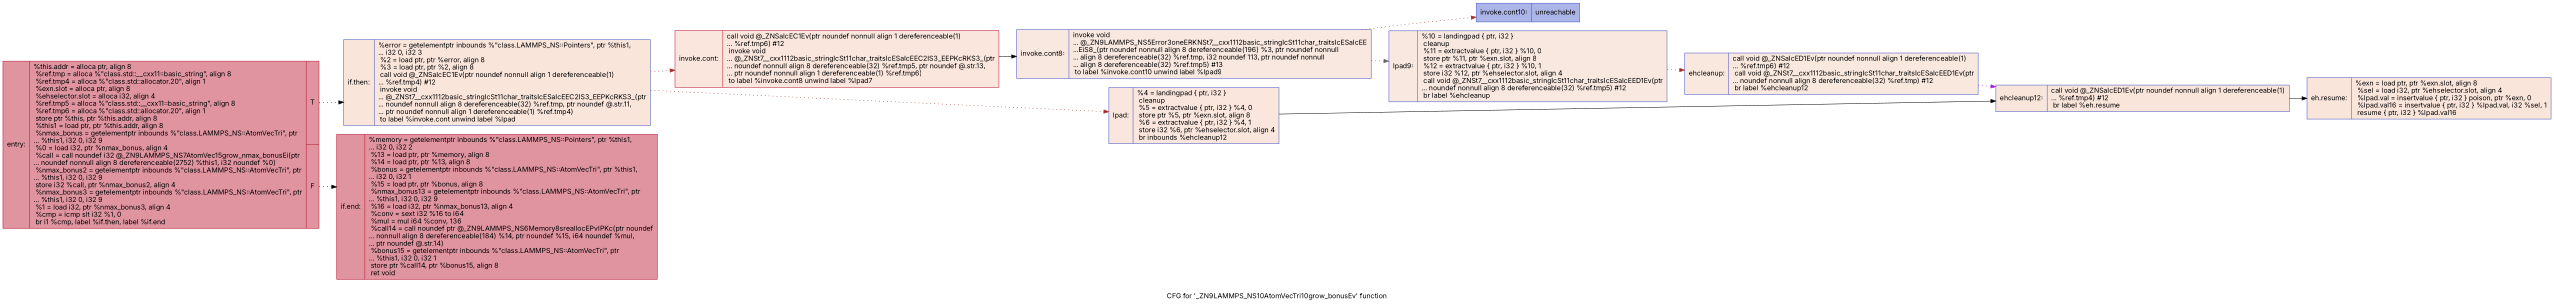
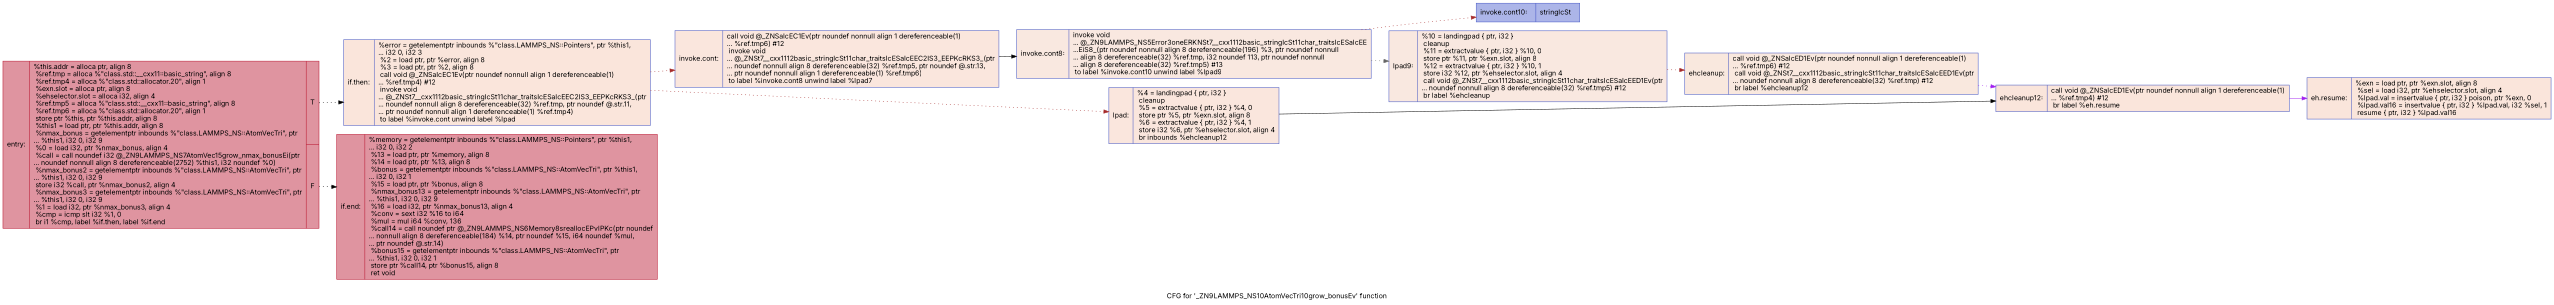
node "invoke.cont10:": text "unreachable" -> "stringIcSt"
node "invoke.cont:": color #b70d28ff -> #3d50c3ff
edge "ehcleanup12:" -> "eh.resume:": color black -> purple
